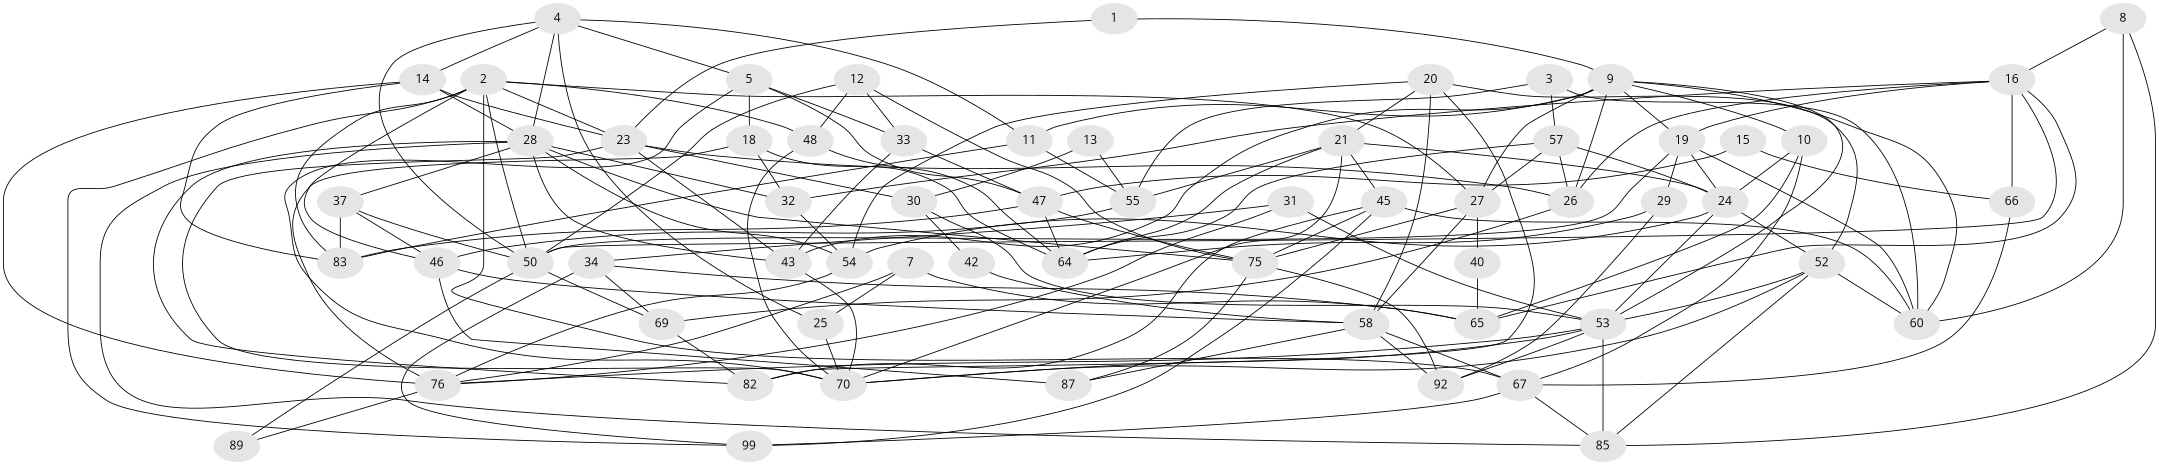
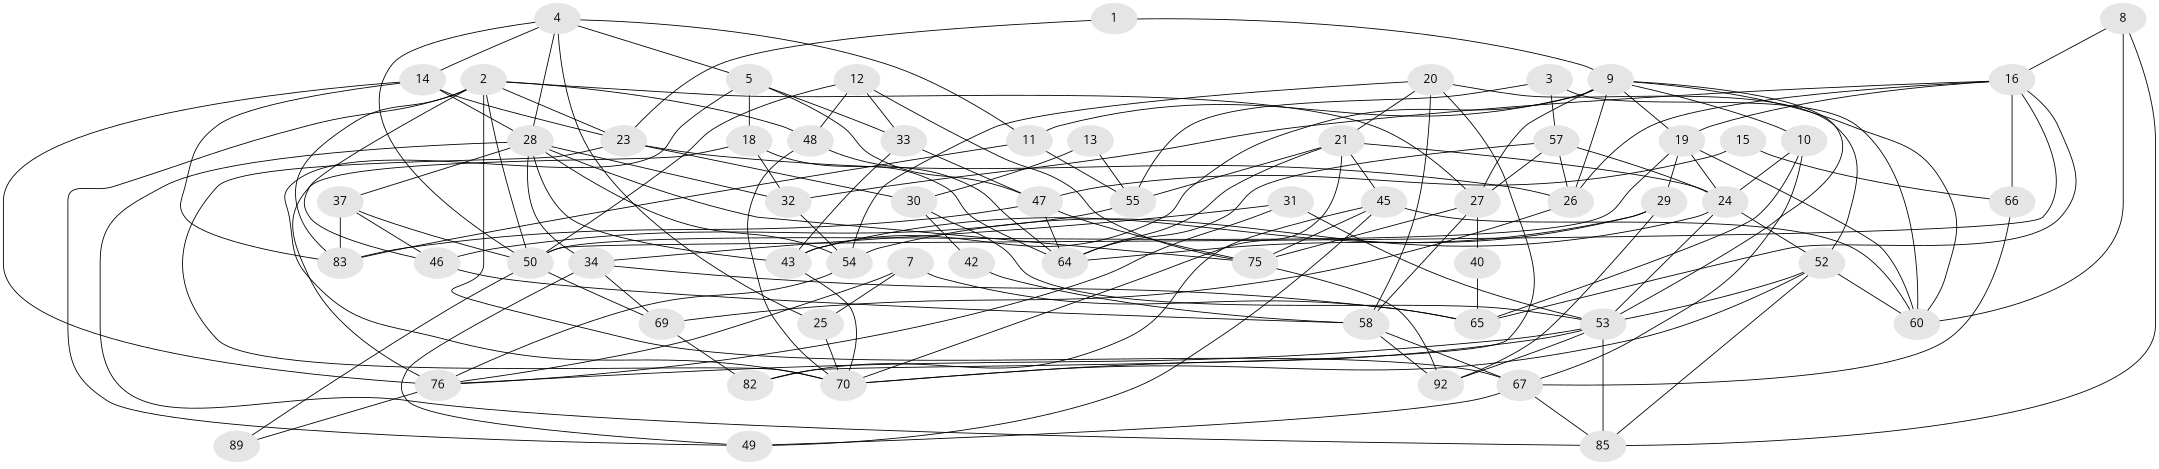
edge "23" -- "43": now "29" -- "43"
edge "28" -- "82": now "28" -- "34"
node "87": removed
node "99": label "99" -> "49"
